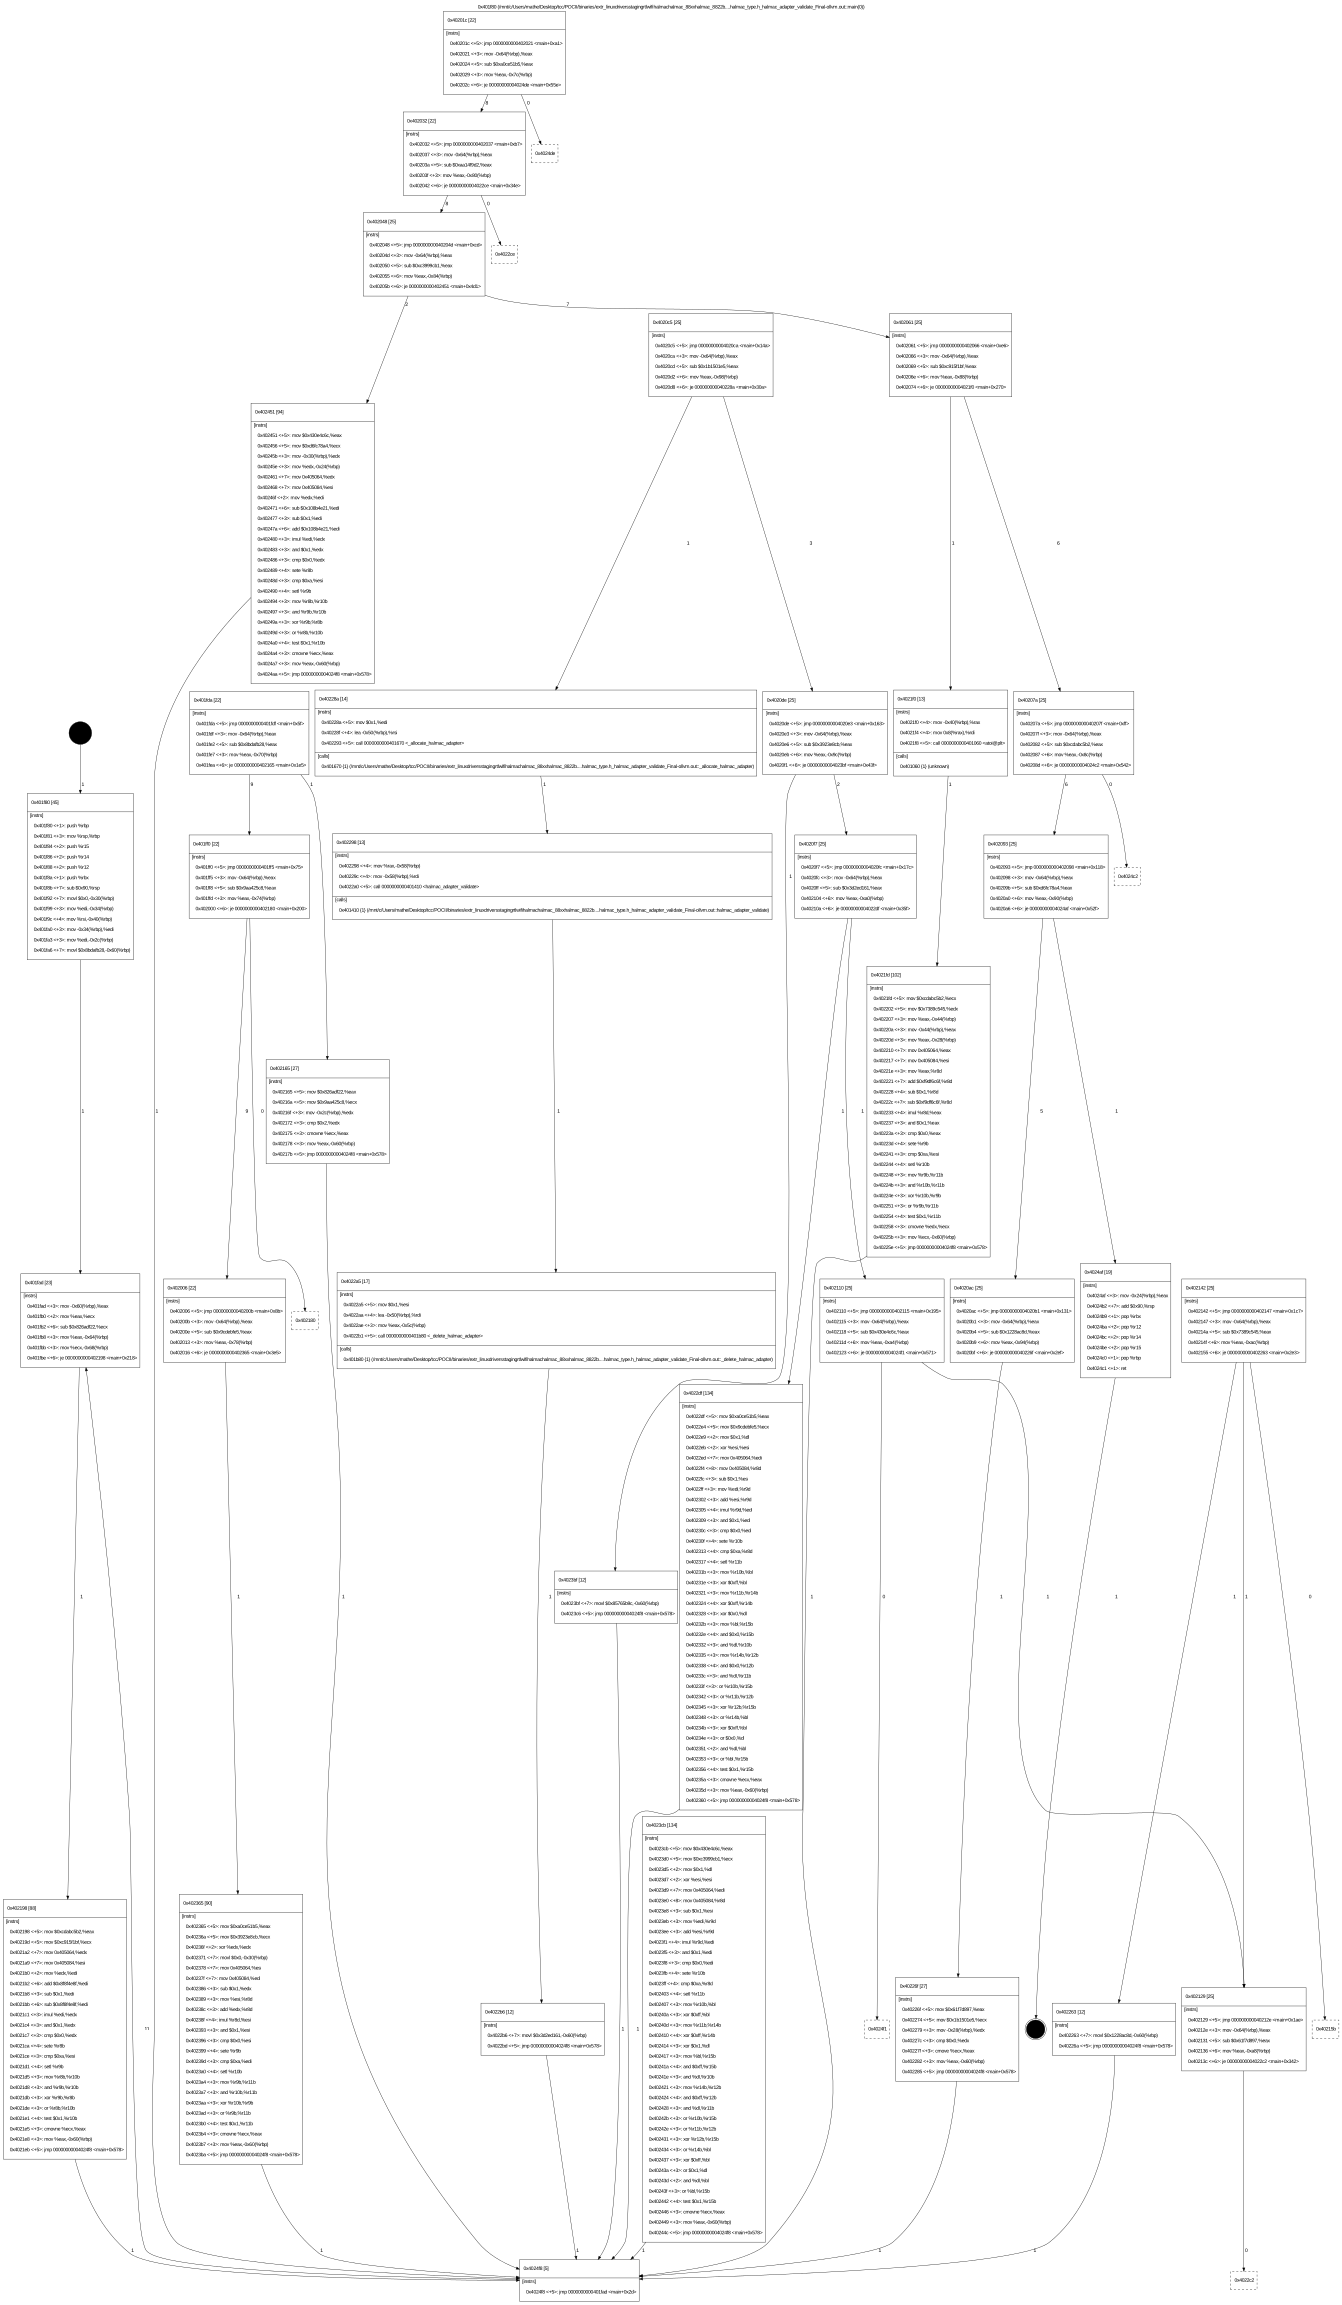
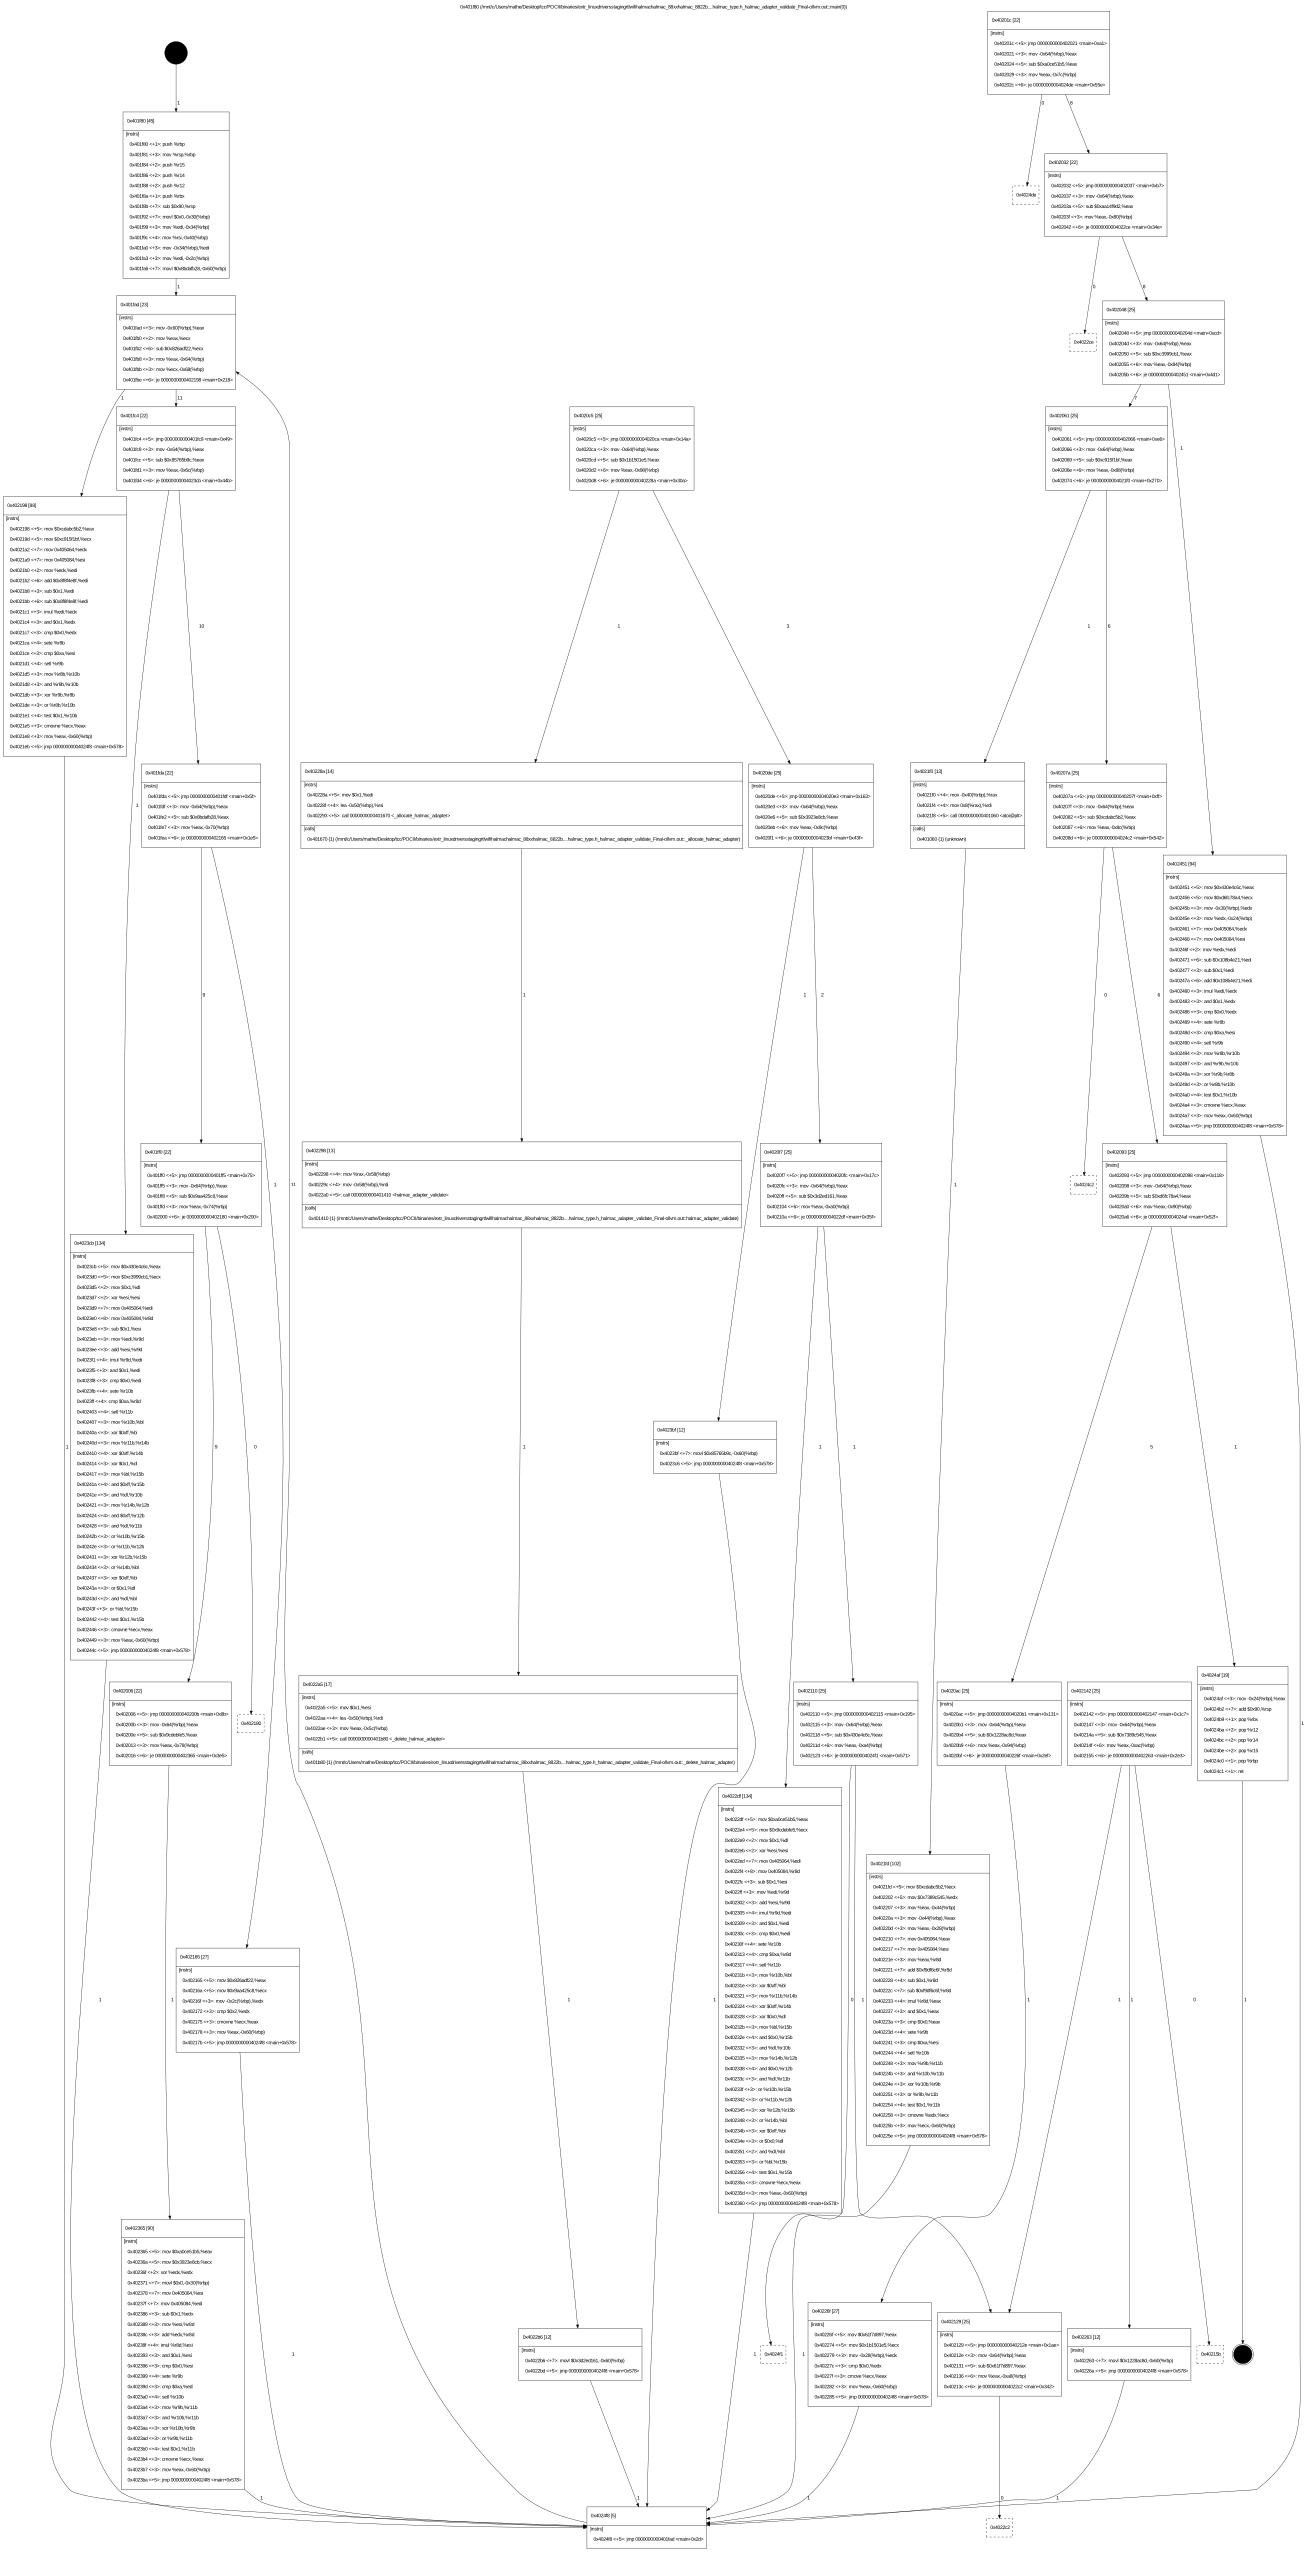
edge "0x402048 [25]" -> "0x402451 [94]": label " 2" -> " 1"
node "0x401fc4 [22]": added
